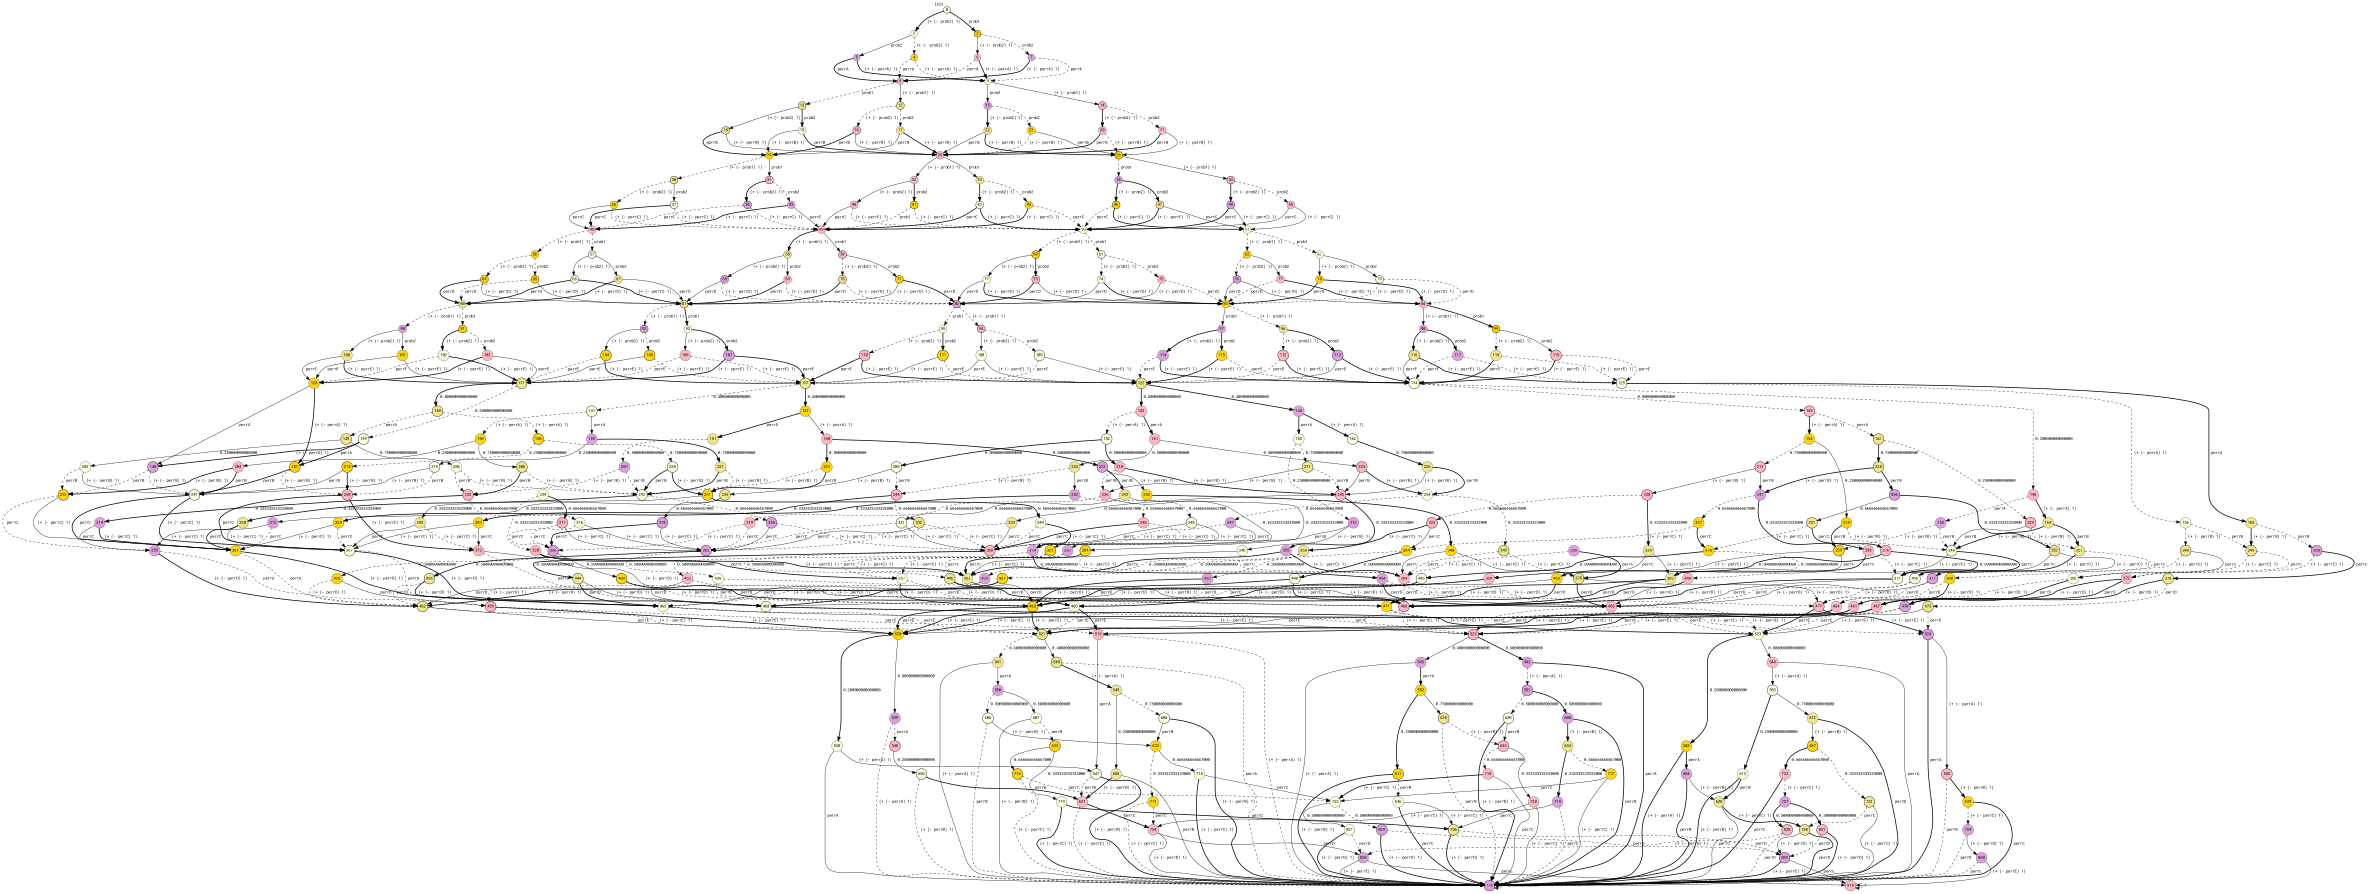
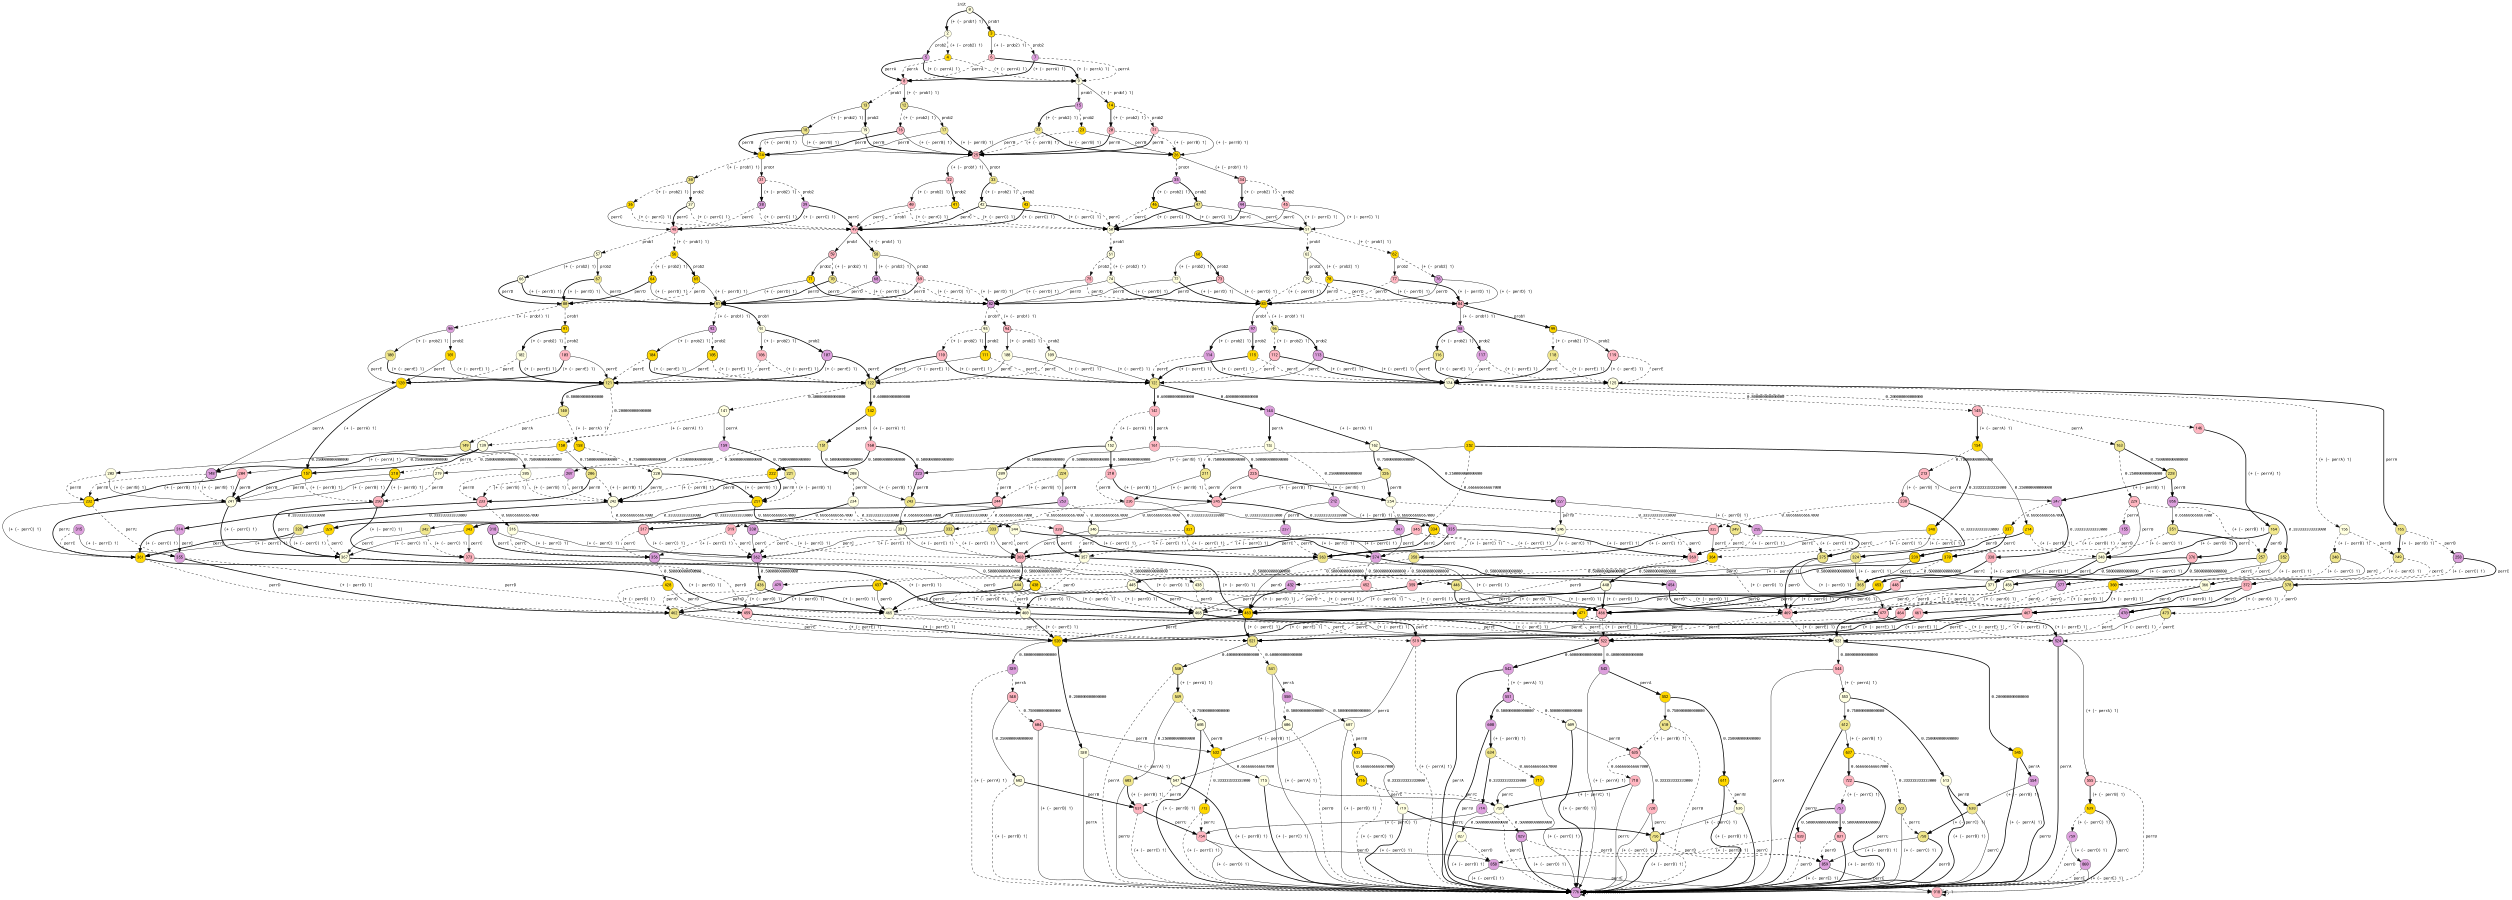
node "14": fillcolor lightpink -> gold
edge "12" -> "17": style dashed -> solid
edge "39" -> "49": style solid -> bold
edge "50" -> "60": removed, label "(+ (- prob1) 1)"
edge "56" -> "65": style dashed -> bold
node "84": color gray40 -> black
node "208": added
edge "223" -> "252": reversed
node "235": removed
node "227": added
edge "146" -> "155": now "229" -> "155"
edge "438" -> "466": label " (+ (- perrD) 1)" -> " (+ (- perrA) 1)"
node "604": added
